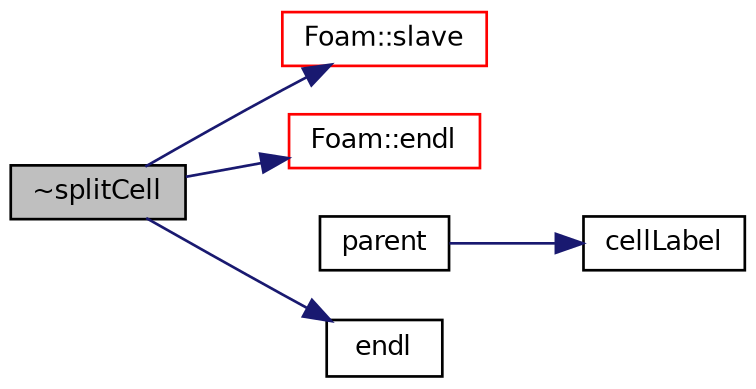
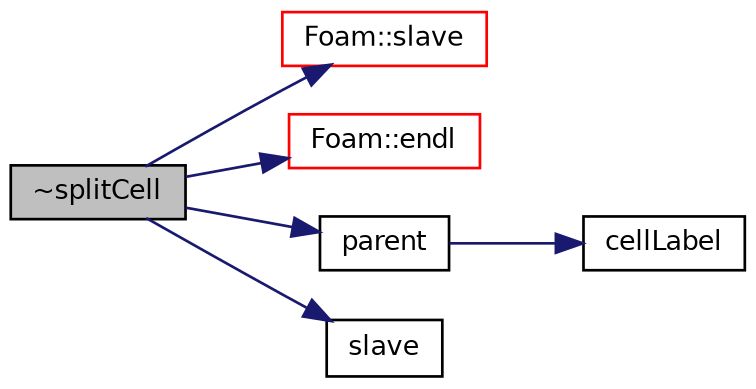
edge "~splitCell" -> "parent": added
node "endl": label "endl" -> "slave"
